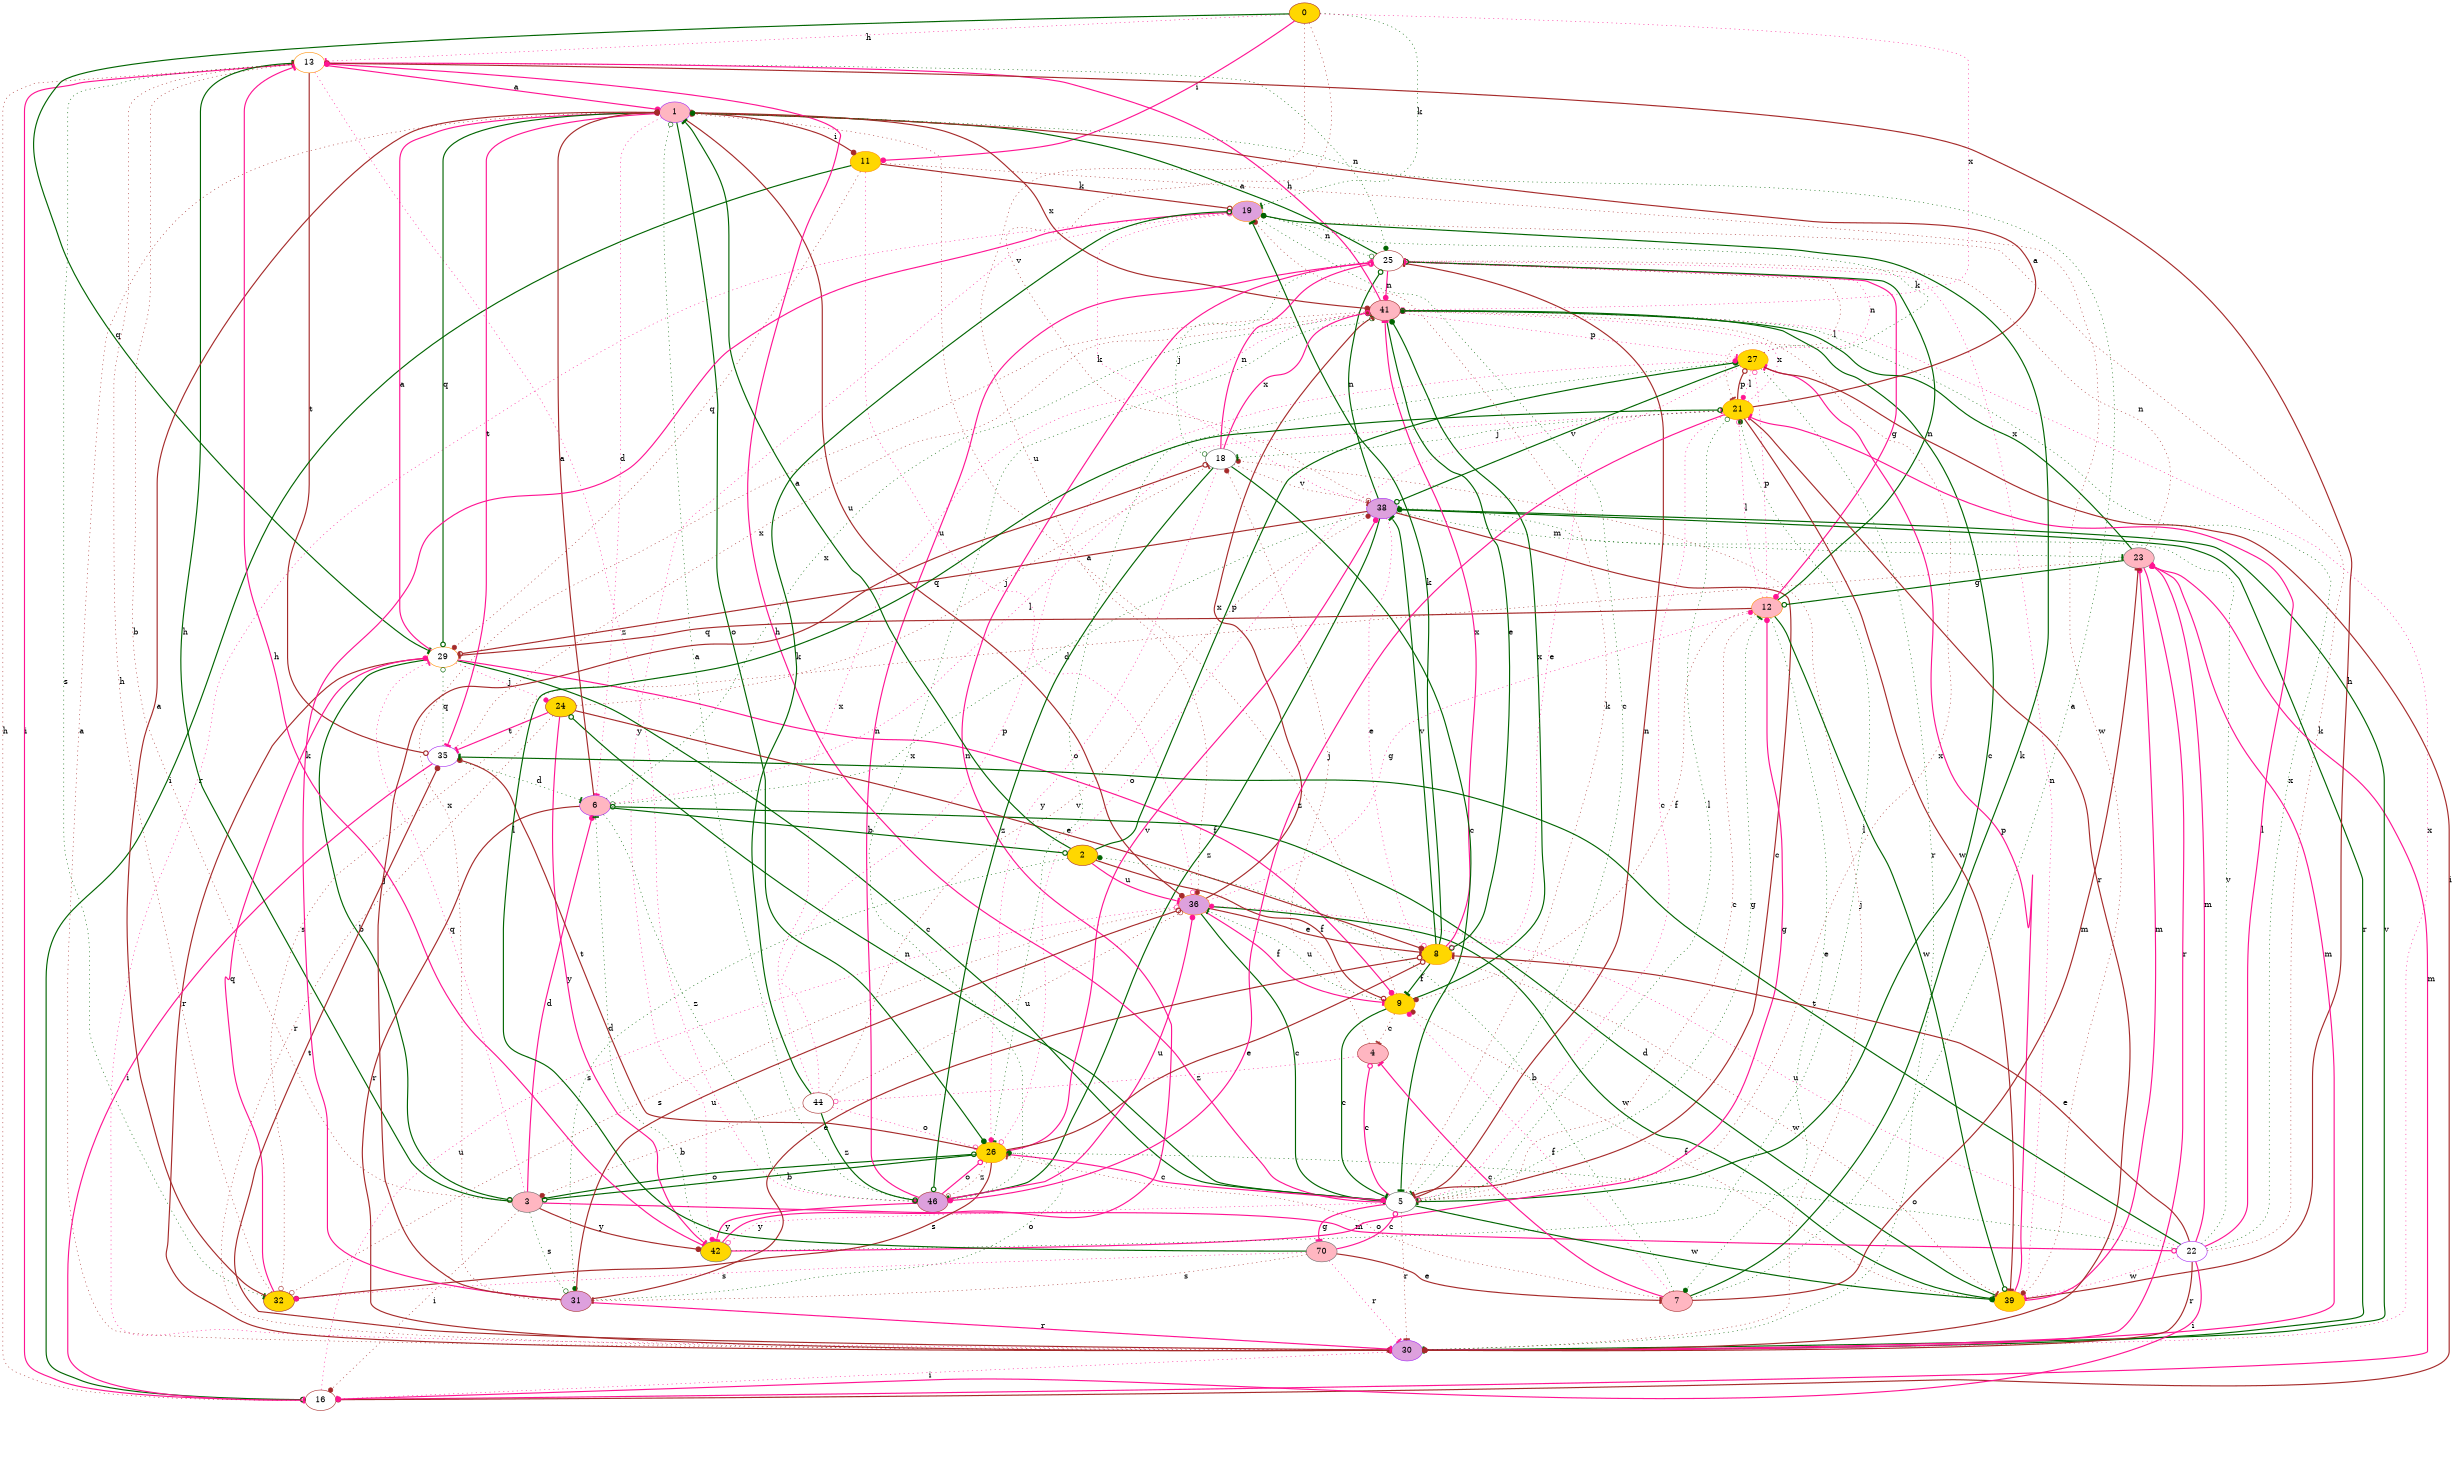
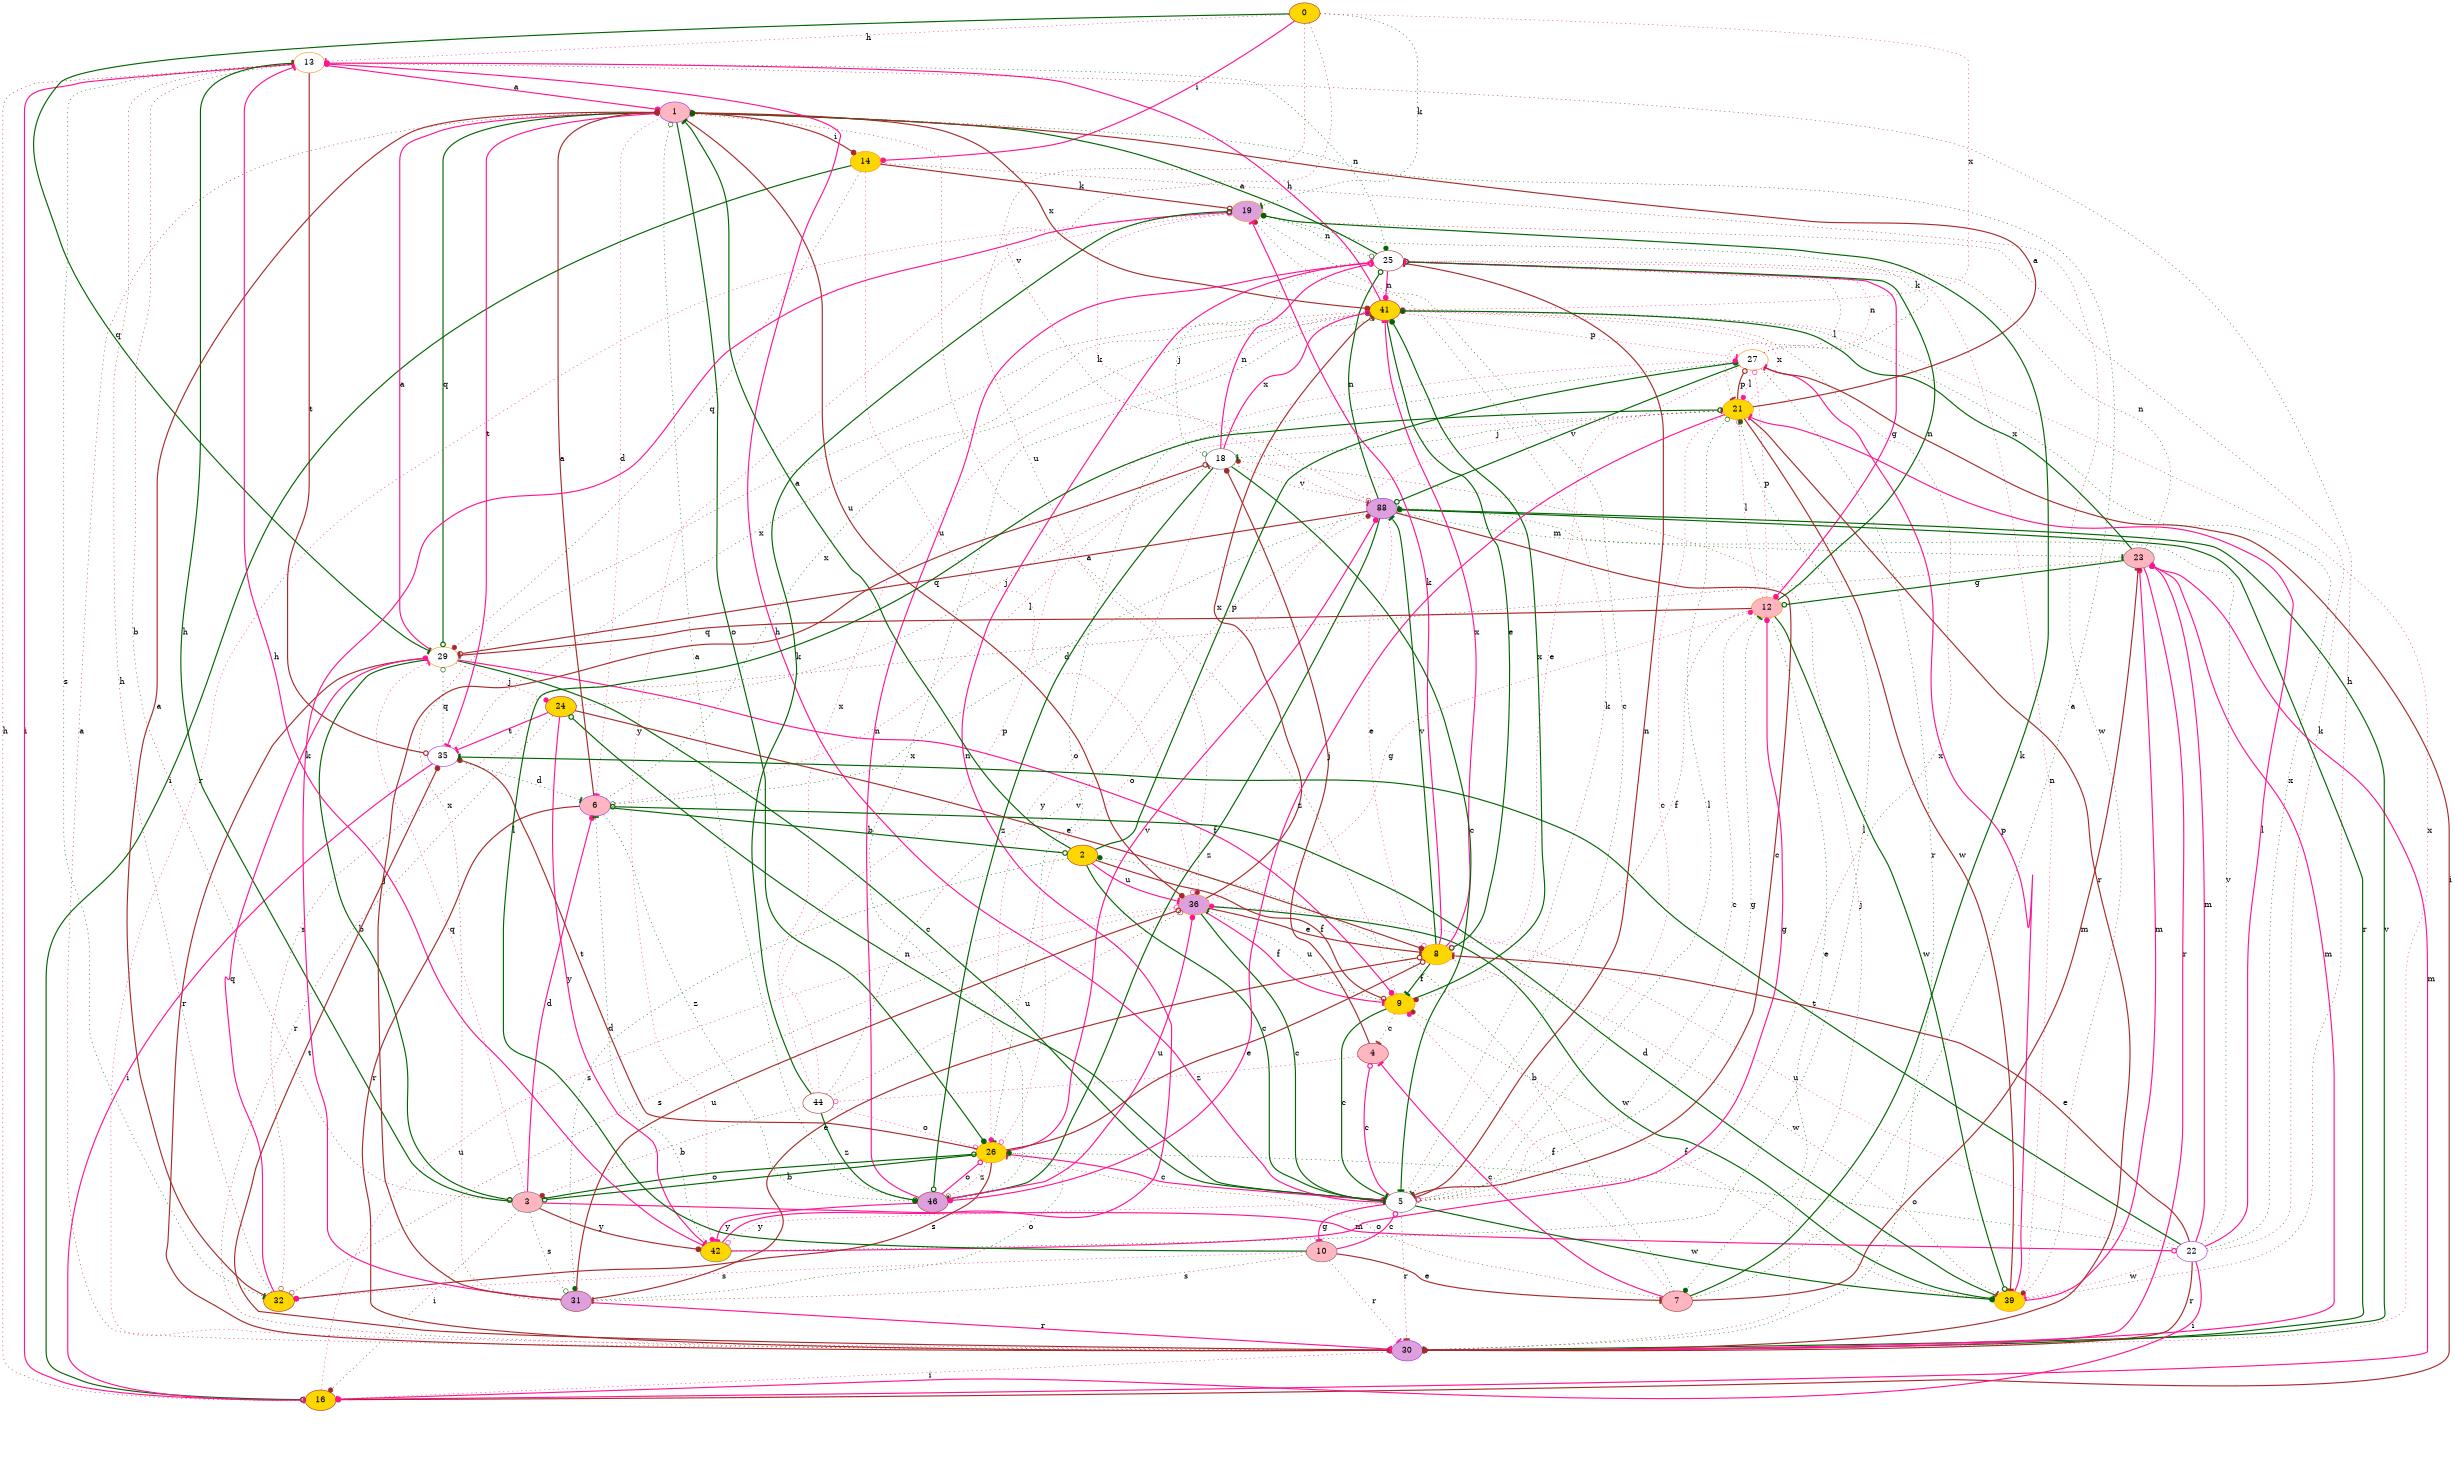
edge "39" -> "13": style bold -> dotted
node "11": label "11" -> "14"
node "41": fillcolor lightpink -> gold
node "27": fillcolor gold -> white
node "38": label "38" -> "88"
edge "8" -> "19": color darkgreen -> deeppink
edge "13" -> "46": removed, label "z"
edge "41" -> "5": now "2" -> "5"
edge "4" -> "18": style dotted -> bold
edge "6" -> "46": arrowhead odot -> dot
node "70": label "70" -> "10"
node "16": fillcolor white -> gold
